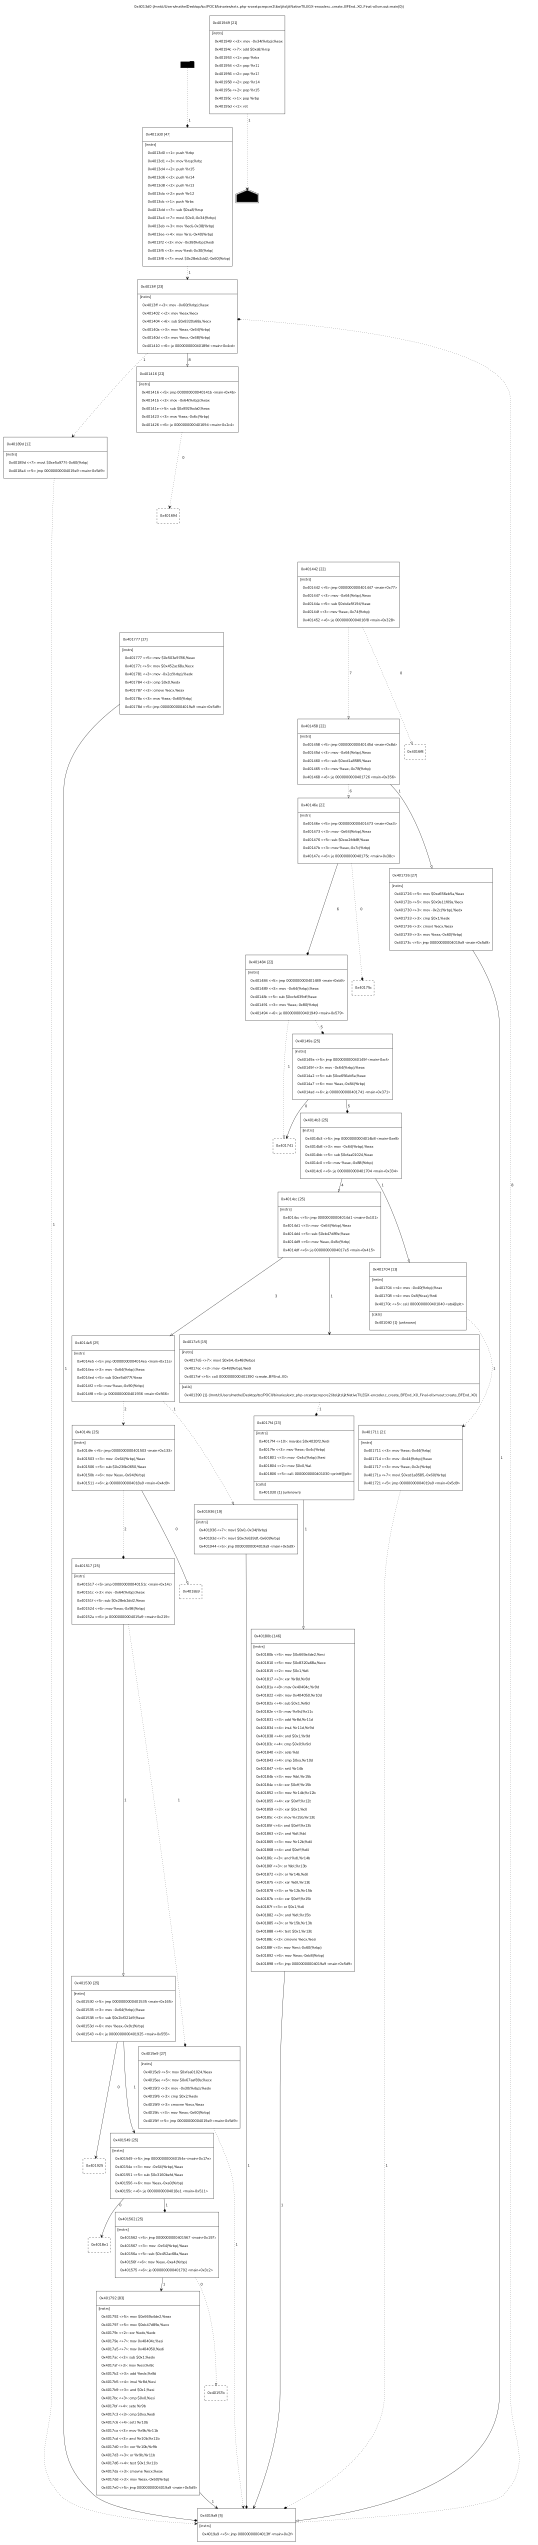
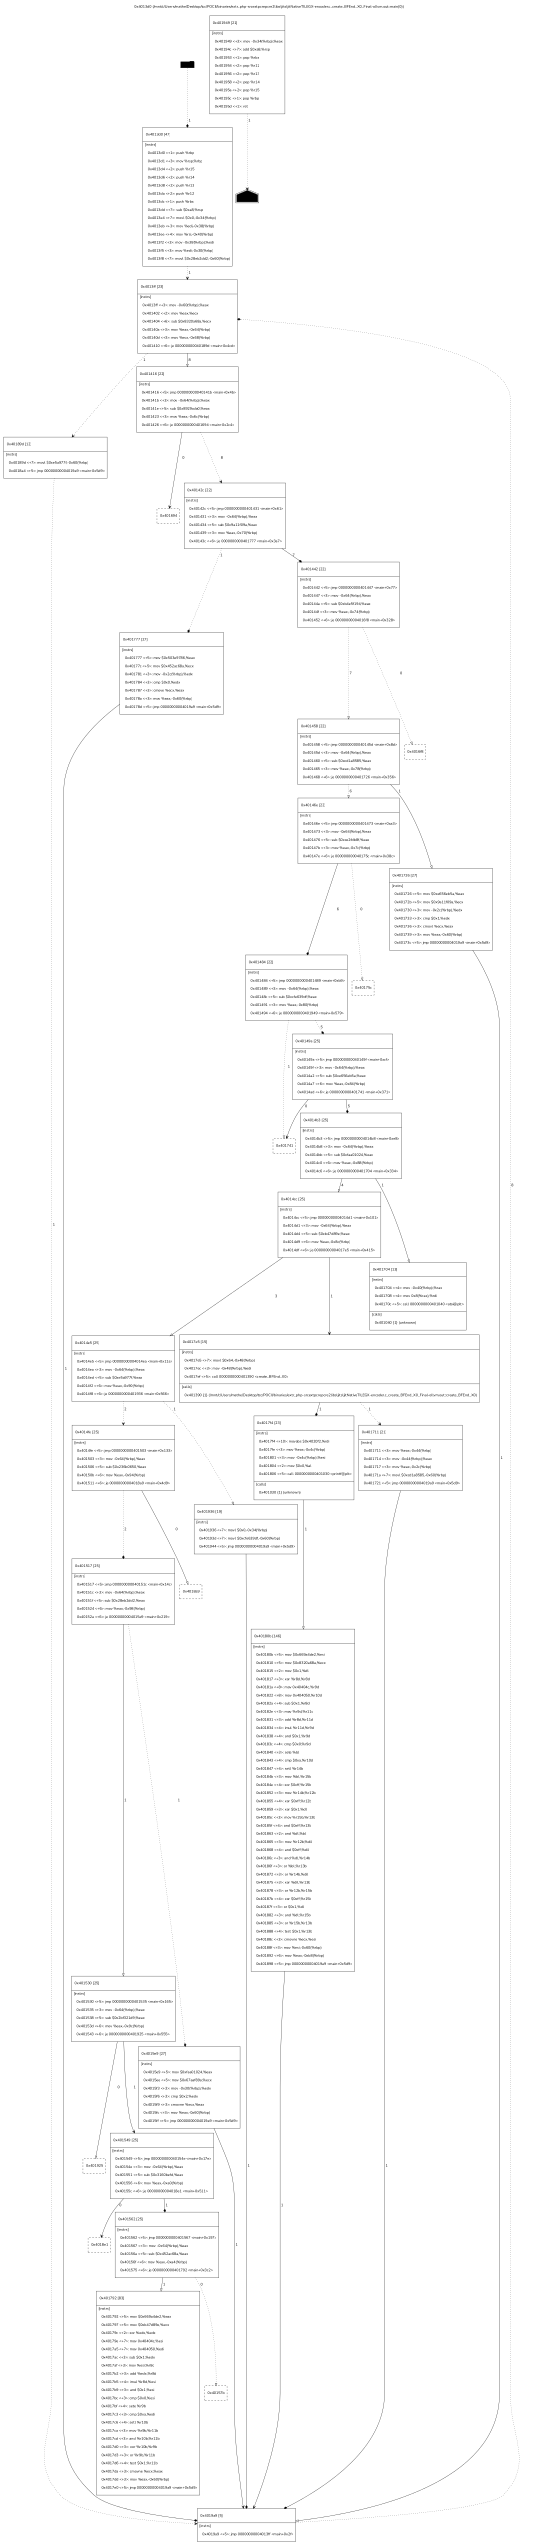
edge "0x401416 [22]" -> "0x401694": style dotted -> solid
node "0x40142c [22]": added
edge "0x40146e [22]" -> "0x40175c": arrowhead diamond -> onormal
edge "0x401704 [13]" -> "0x401711 [21]": now "0x4017e5 [15]" -> "0x401711 [21]"
edge "0x4017e5 [15]" -> "0x4017f4 [23]": style dotted -> solid
edge "0x401711 [21]" -> "0x4019a9 [5]": style dotted -> solid
edge "0x401530 [25]" -> "0x401925": arrowhead vee -> onormal
edge "0x401562 [25]" -> "0x401792 [83]": arrowhead vee -> onormal
edge "0x4015e9 [27]" -> "0x4019a9 [5]": style dotted -> solid
edge "0x401792 [83]" -> "0x4019a9 [5]": removed, label "1"
